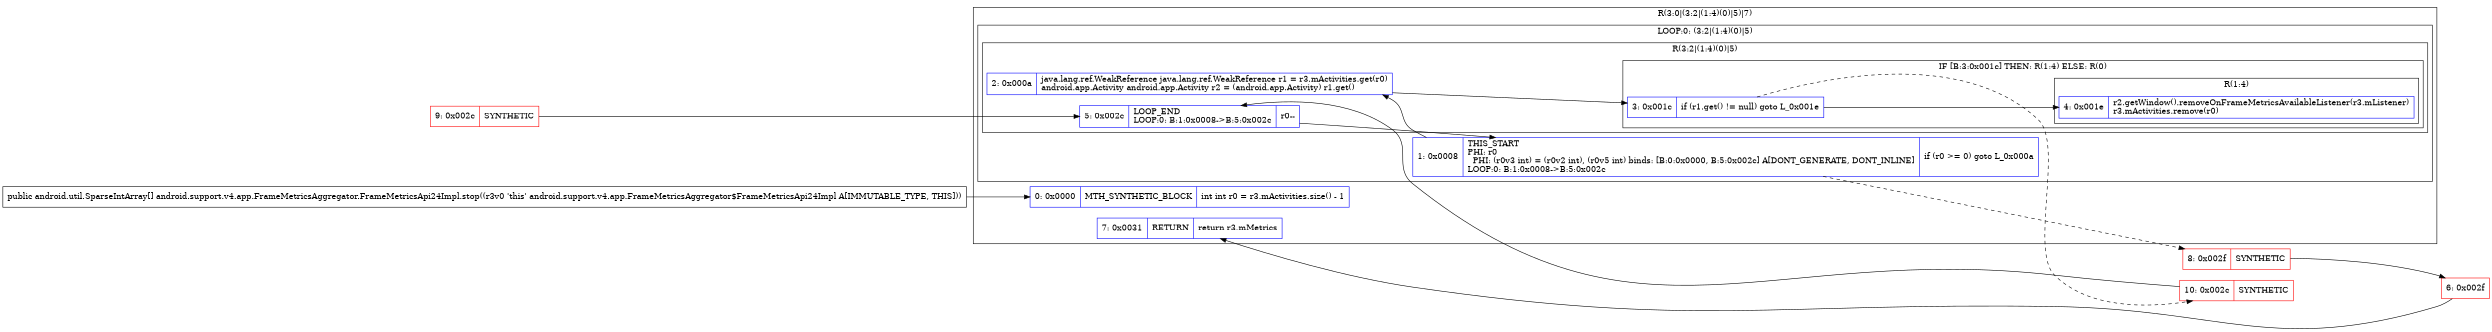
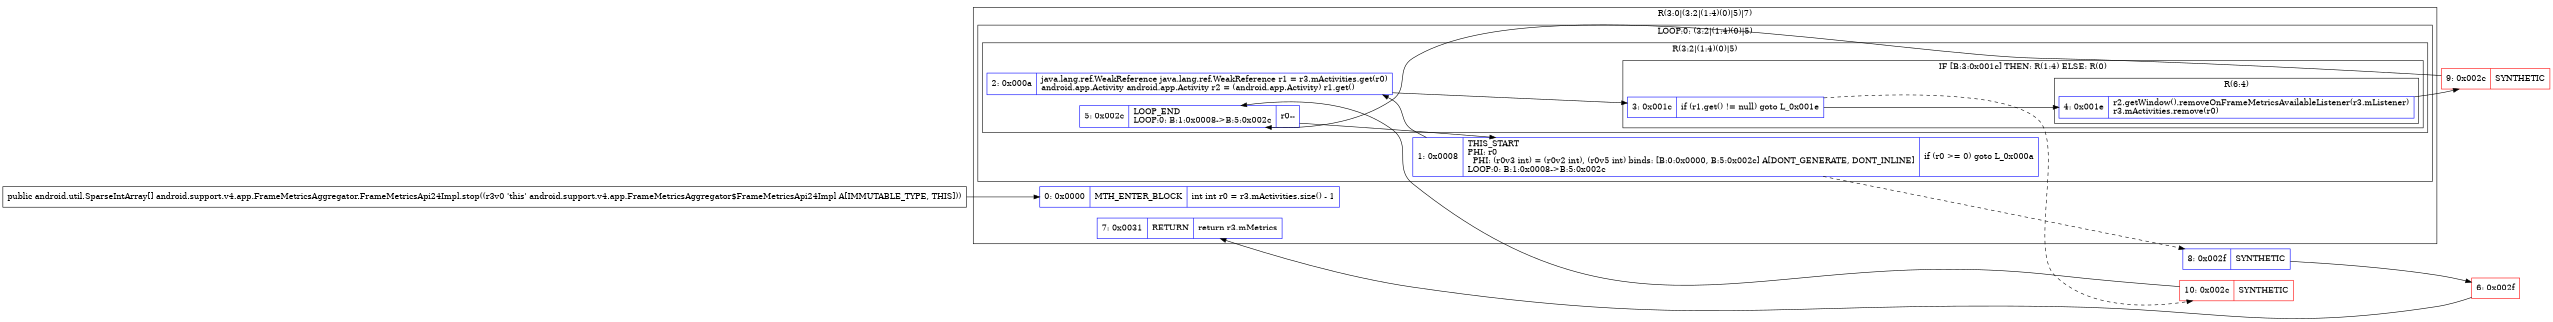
cluster "R(1:4)": label "R(1:4)" -> "R(6:4)"
edge "4: 0x001e" -> "9: 0x002c": added
node "0: 0x0000": text "MTH_SYNTHETIC_BLOCK" -> "MTH_ENTER_BLOCK"
node "8: 0x002f": color red -> blue
